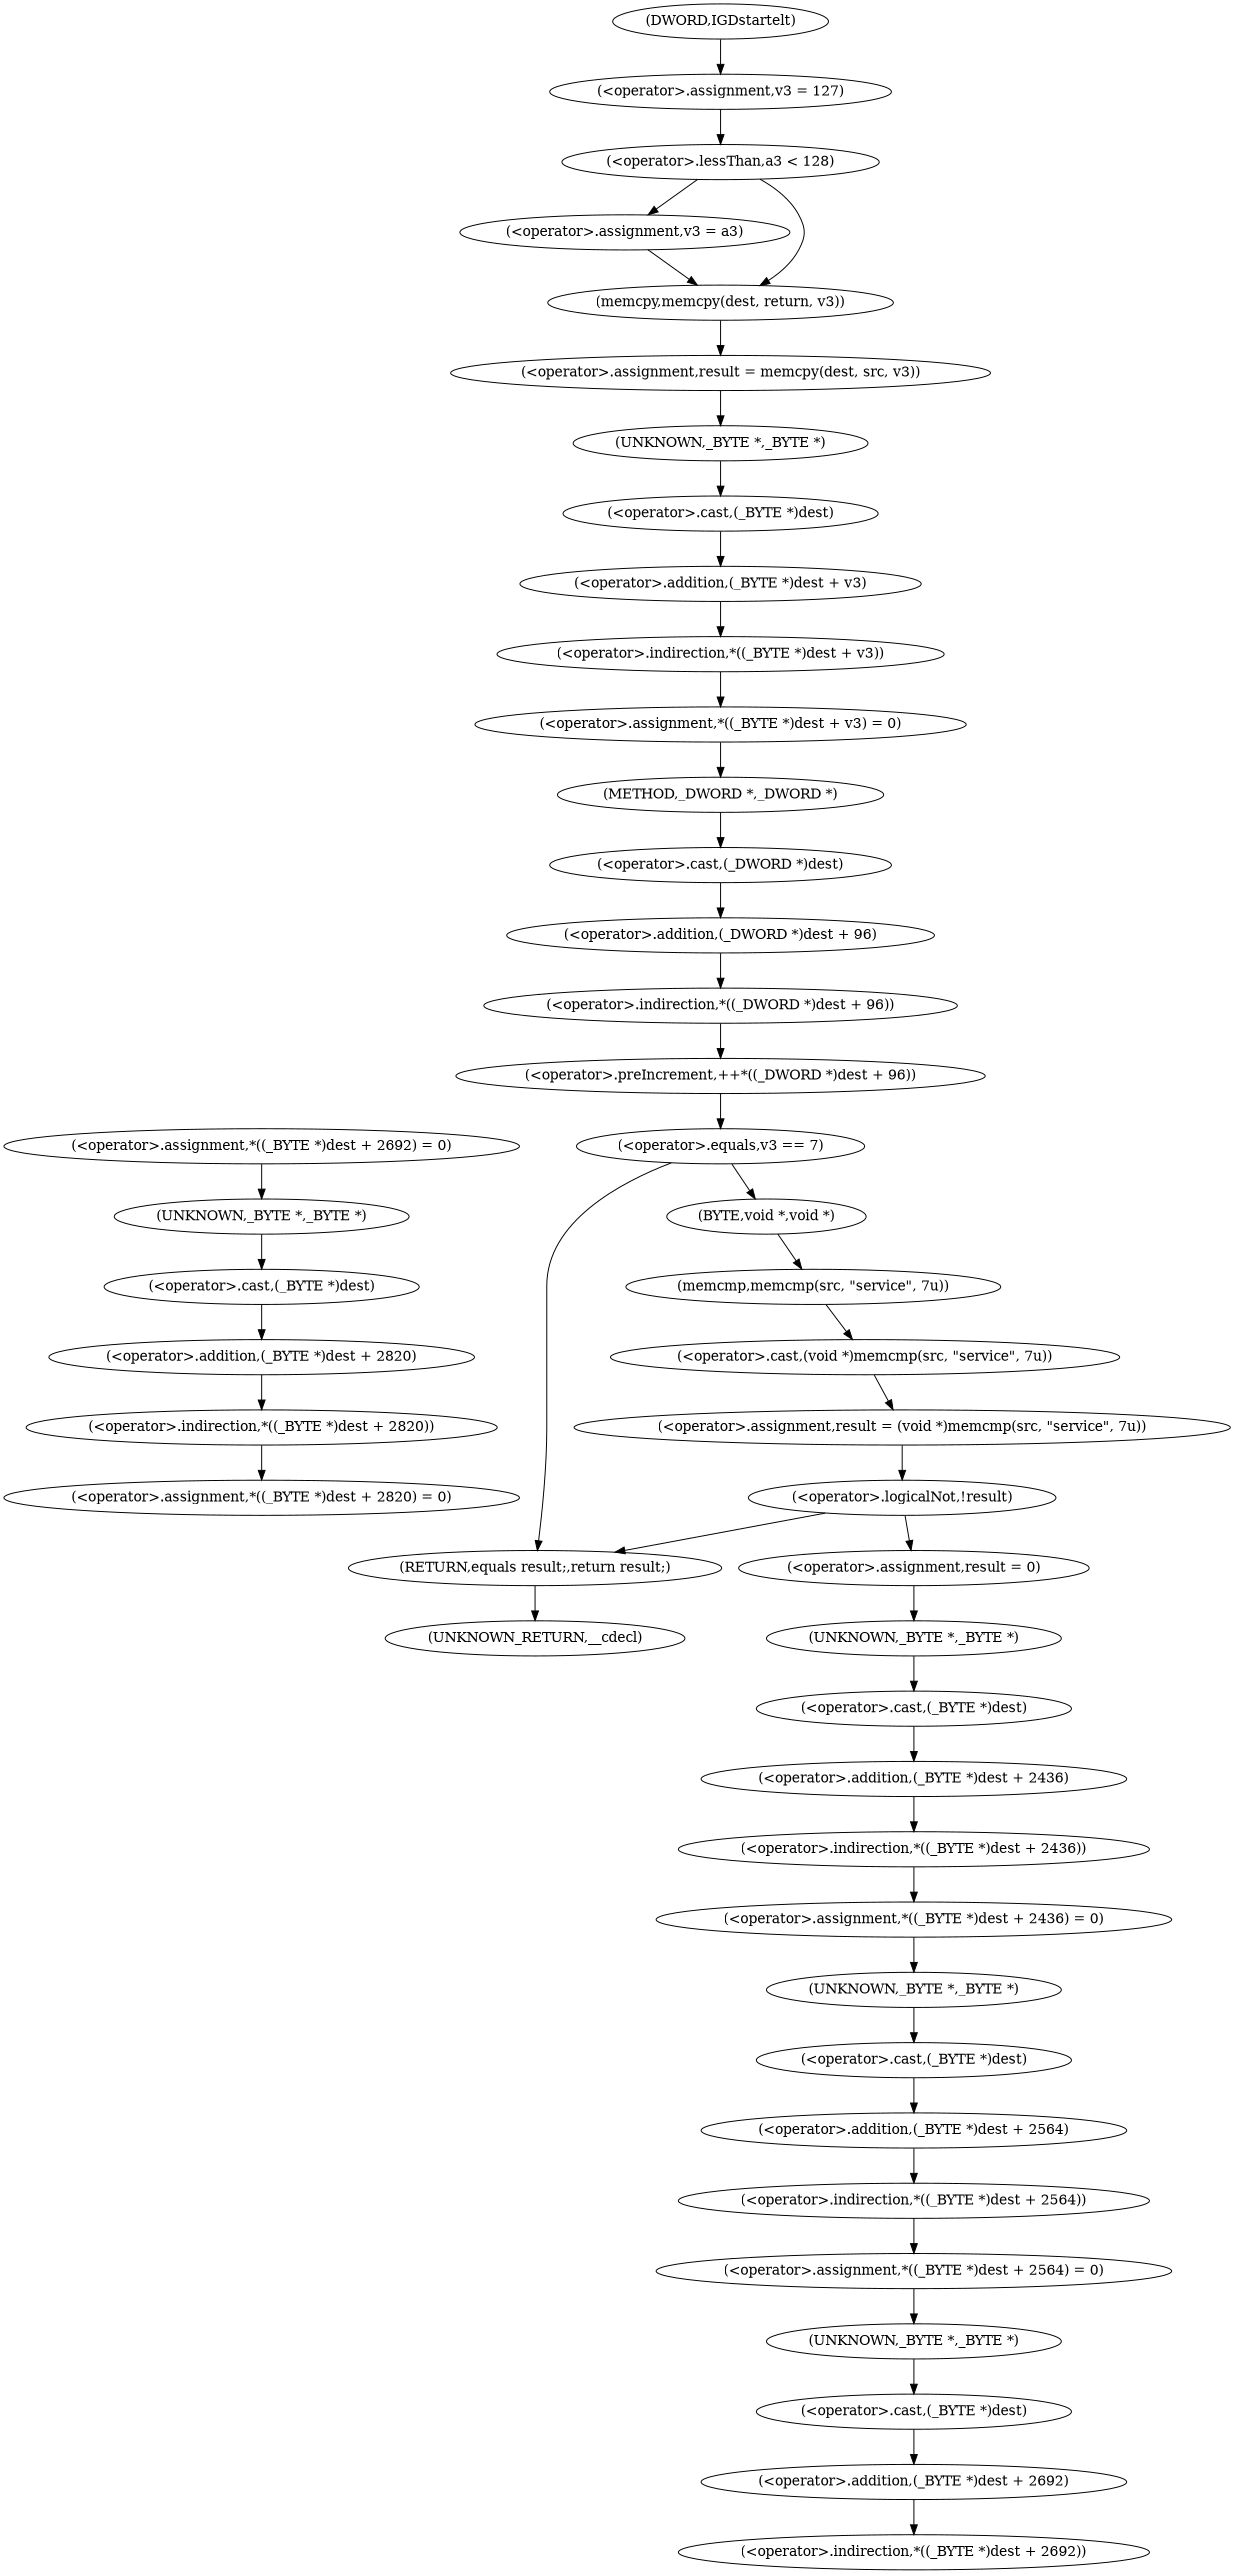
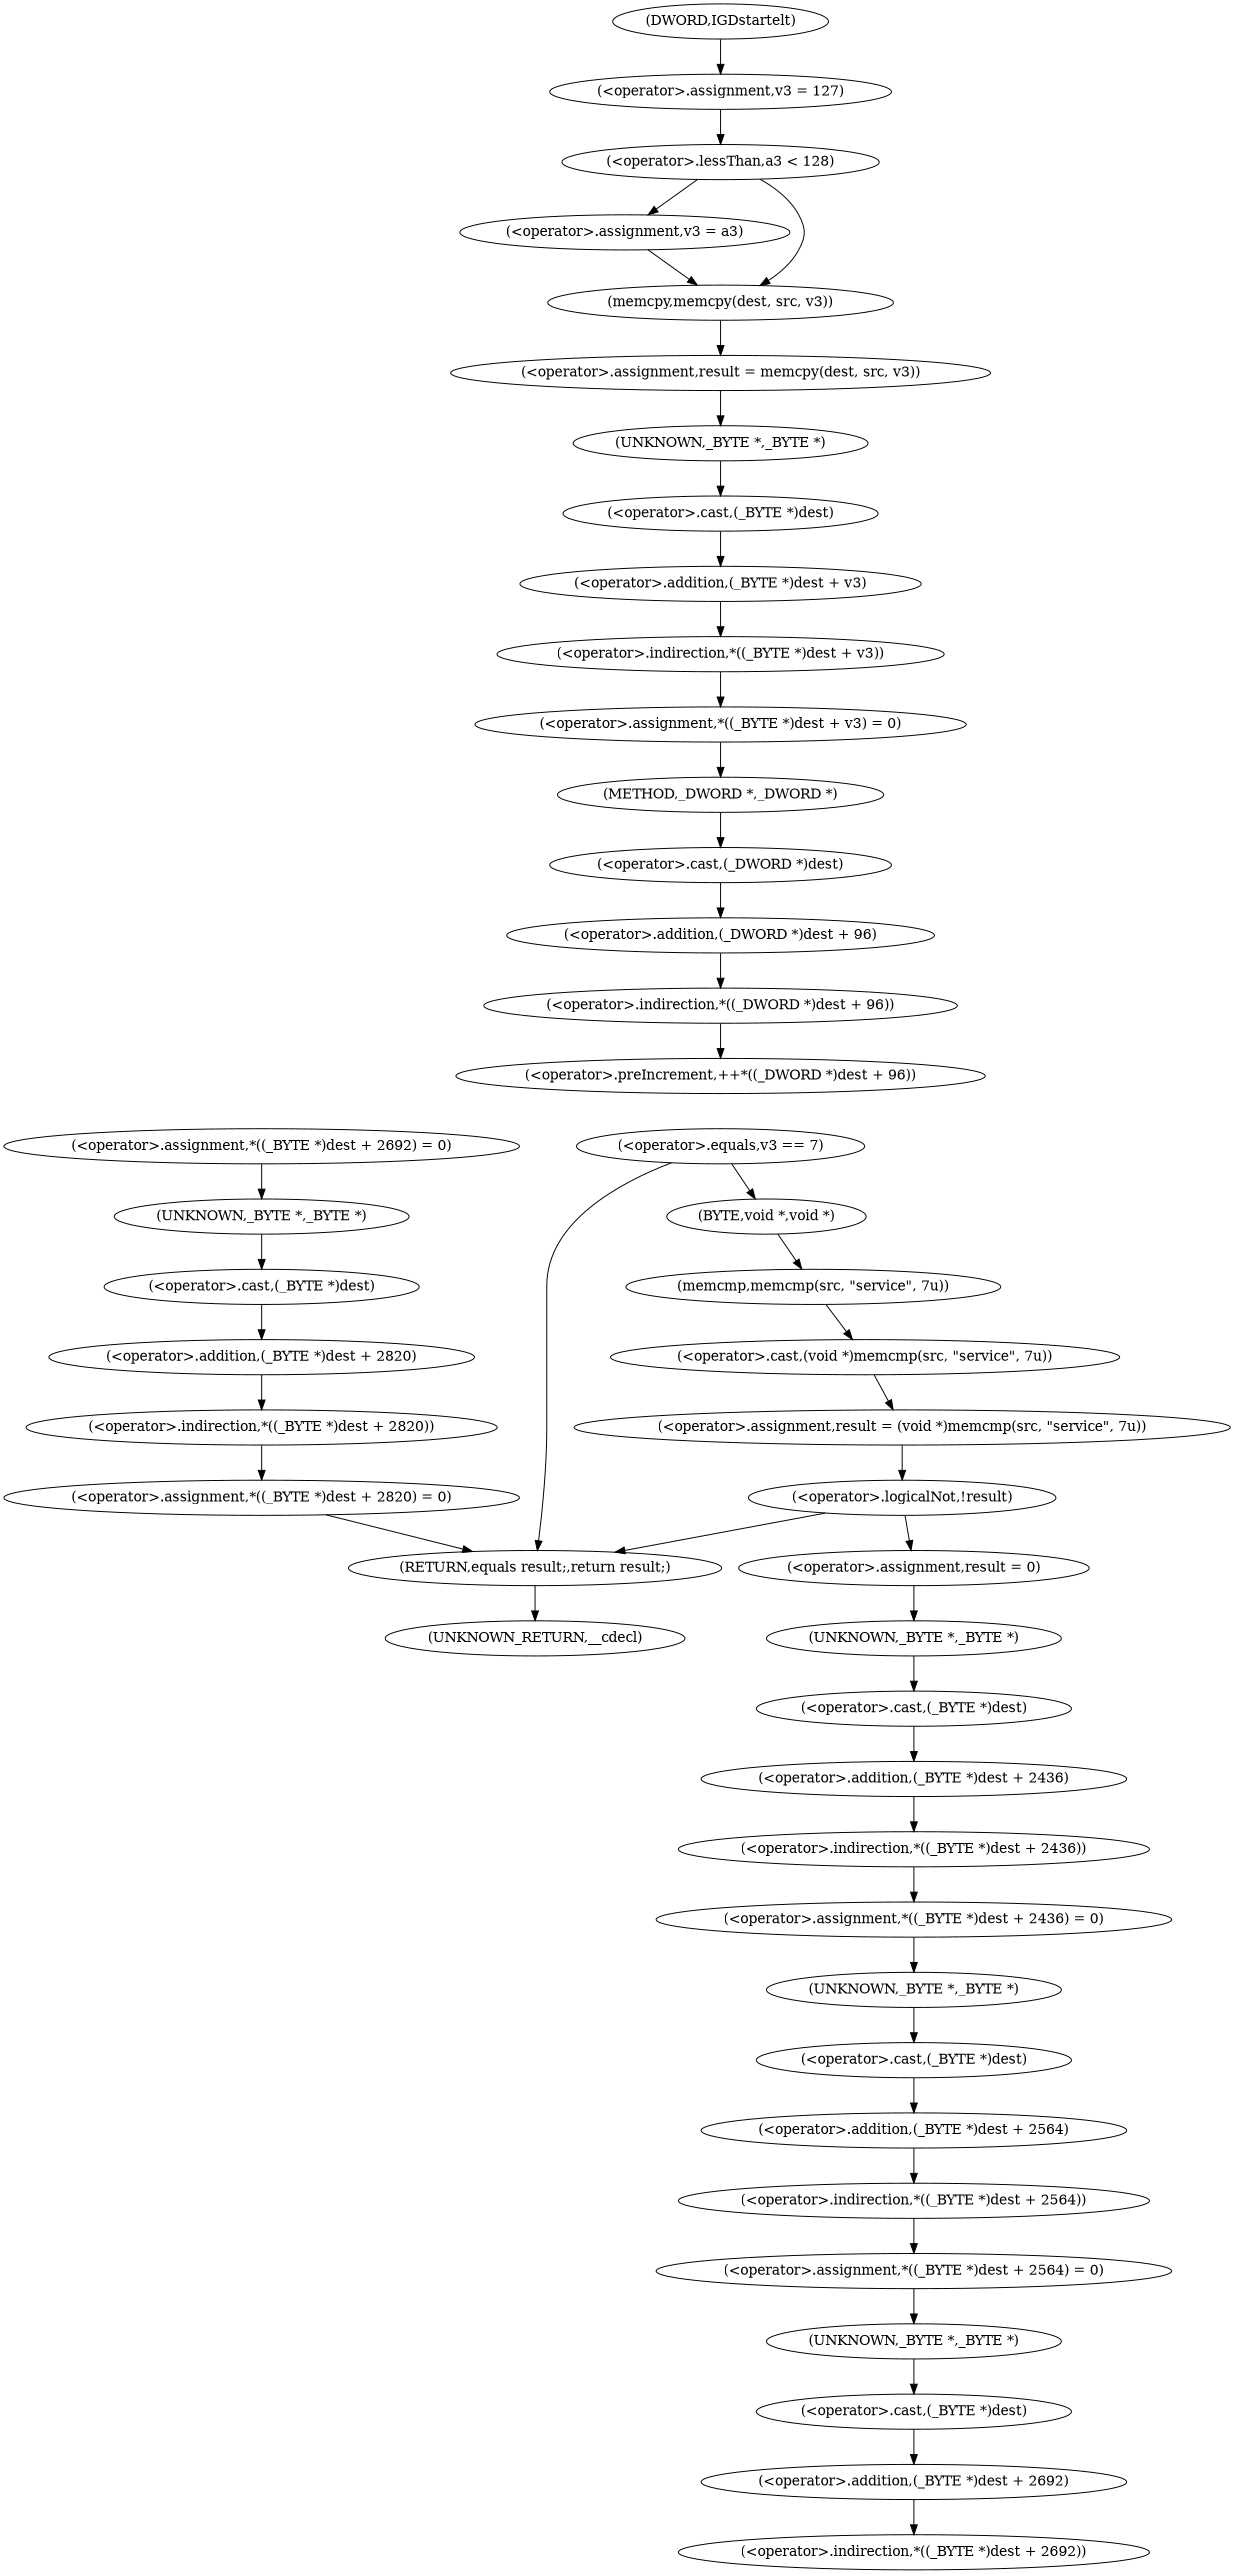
node "(memcpy,memcpy(dest, return, v3))": label "(memcpy,memcpy(dest, return, v3))" -> "(memcpy,memcpy(dest, src, v3))"
edge "(<operator>.preIncrement,++*((_DWORD *)dest + 96))" -> "(<operator>.equals,v3 == 7)": removed
edge "(<operator>.assignment,*((_BYTE *)dest + 2820) = 0)" -> "(RETURN,equals result;,return result;)": added
